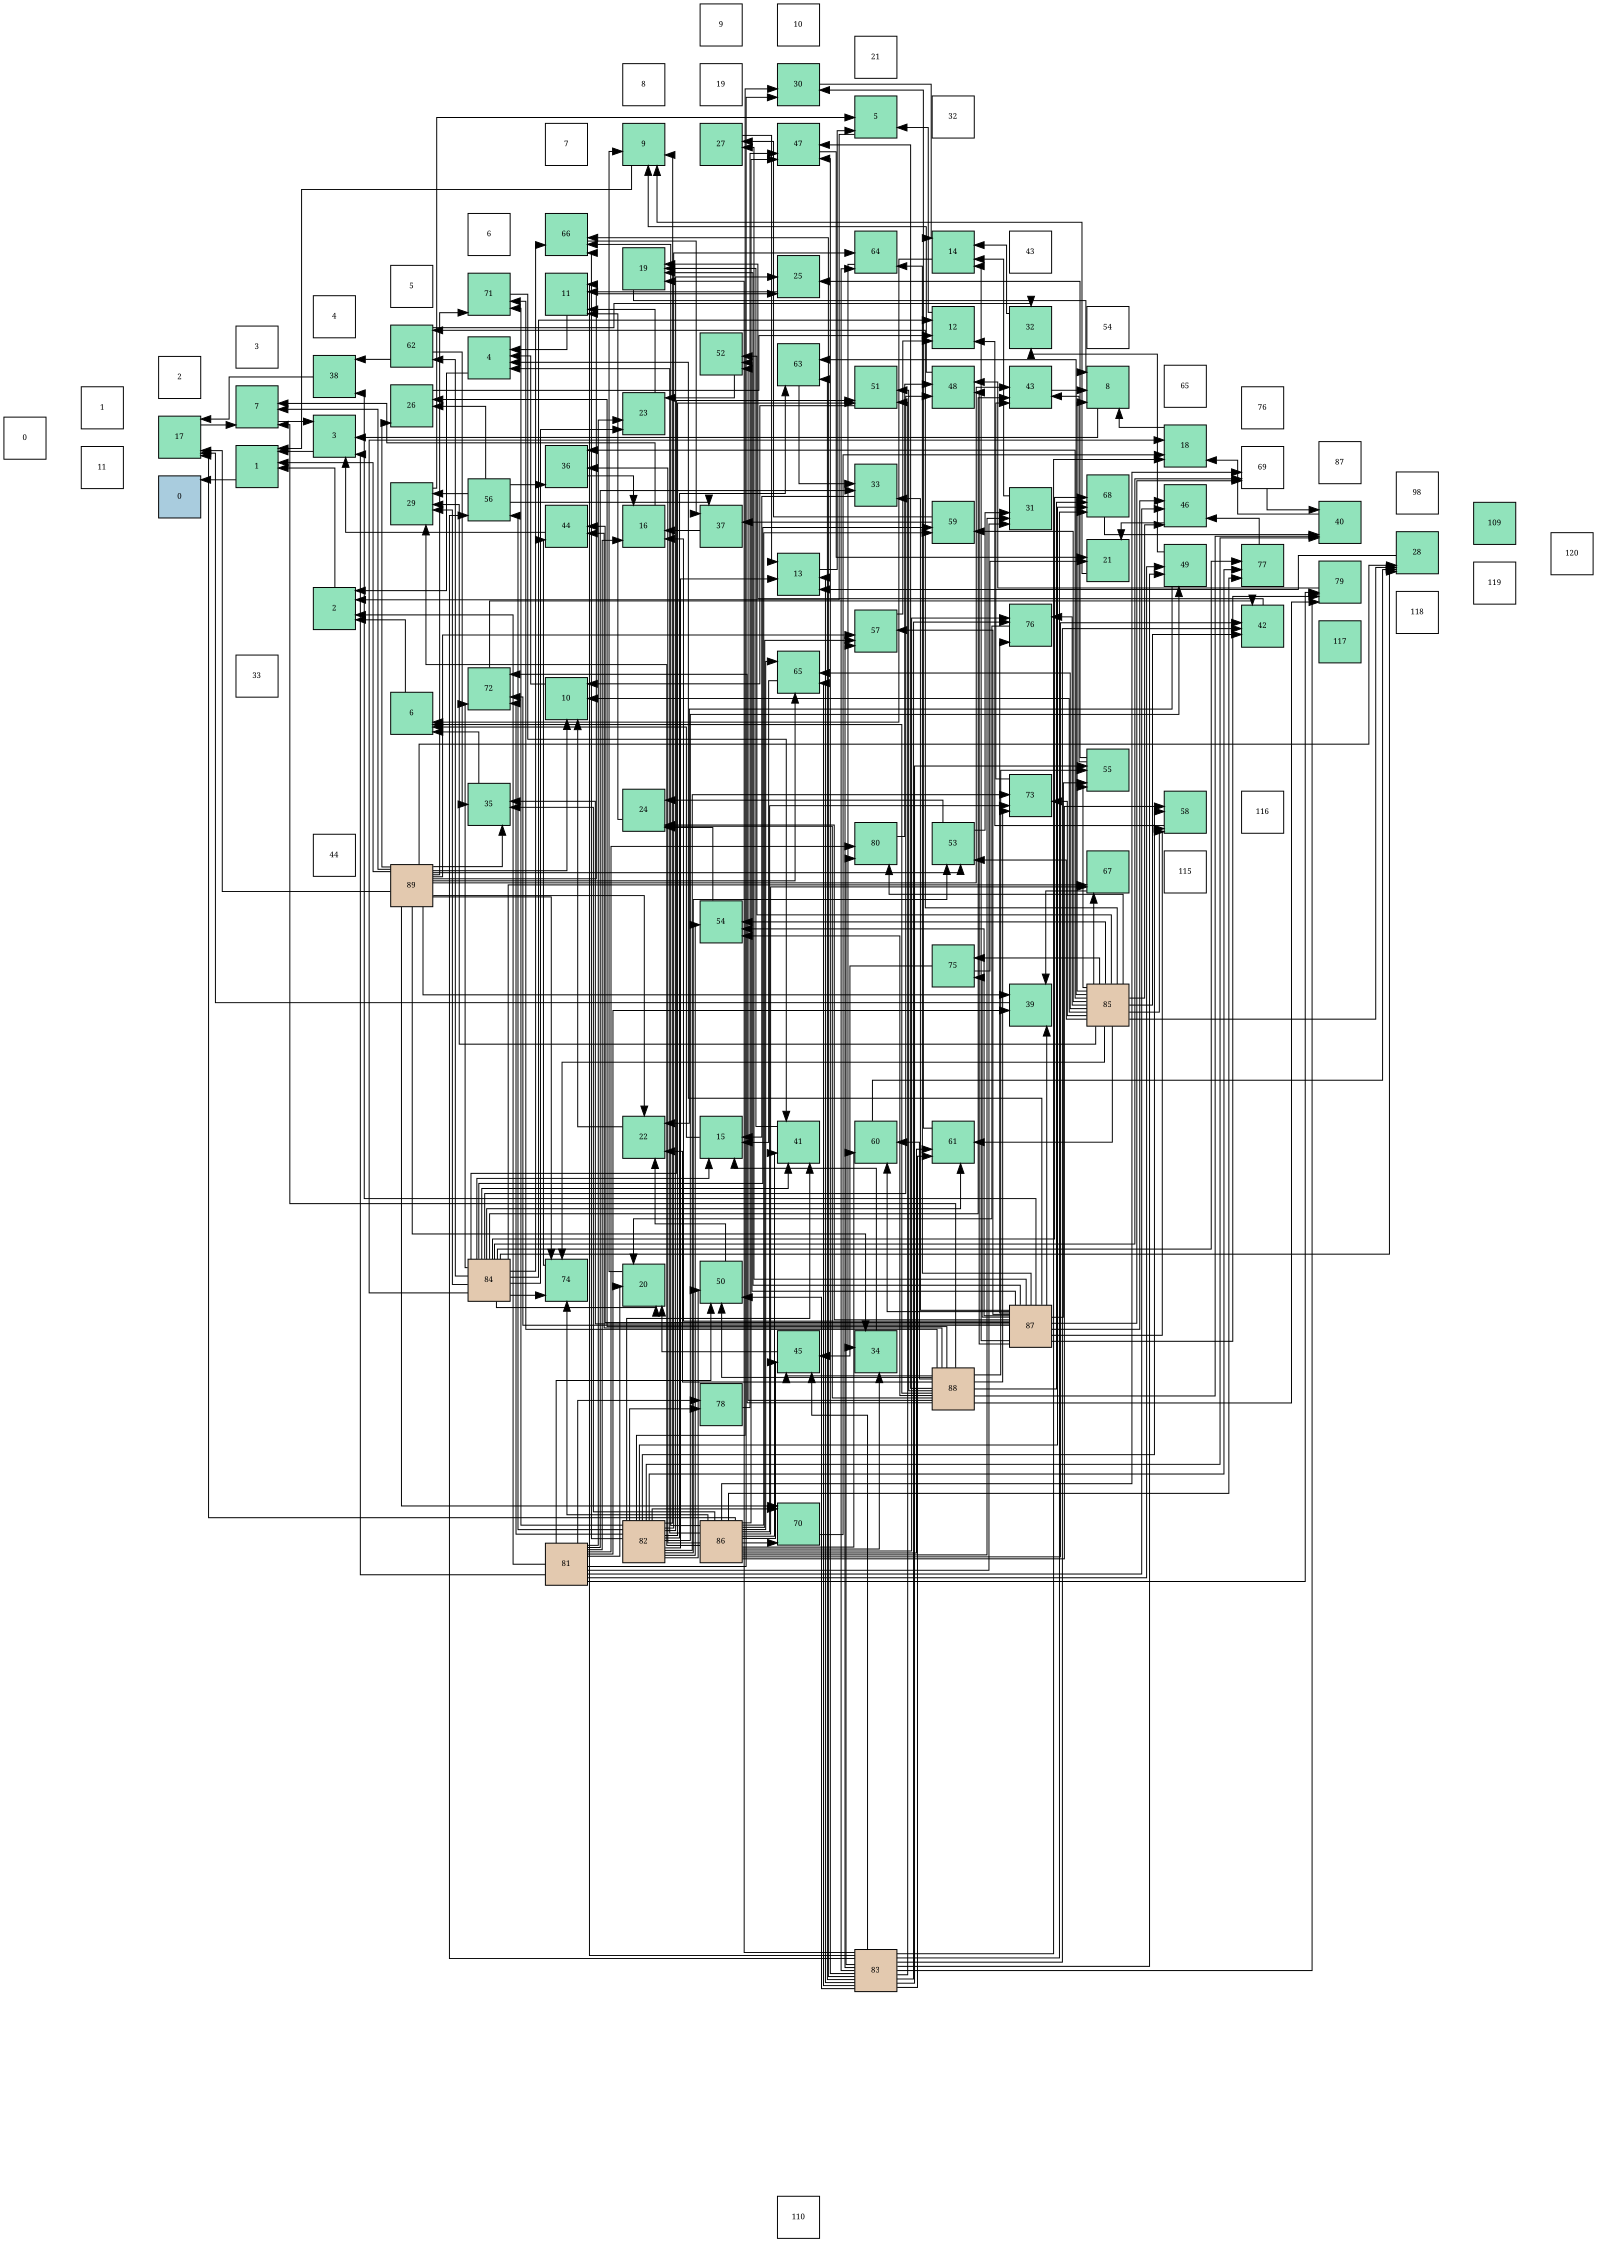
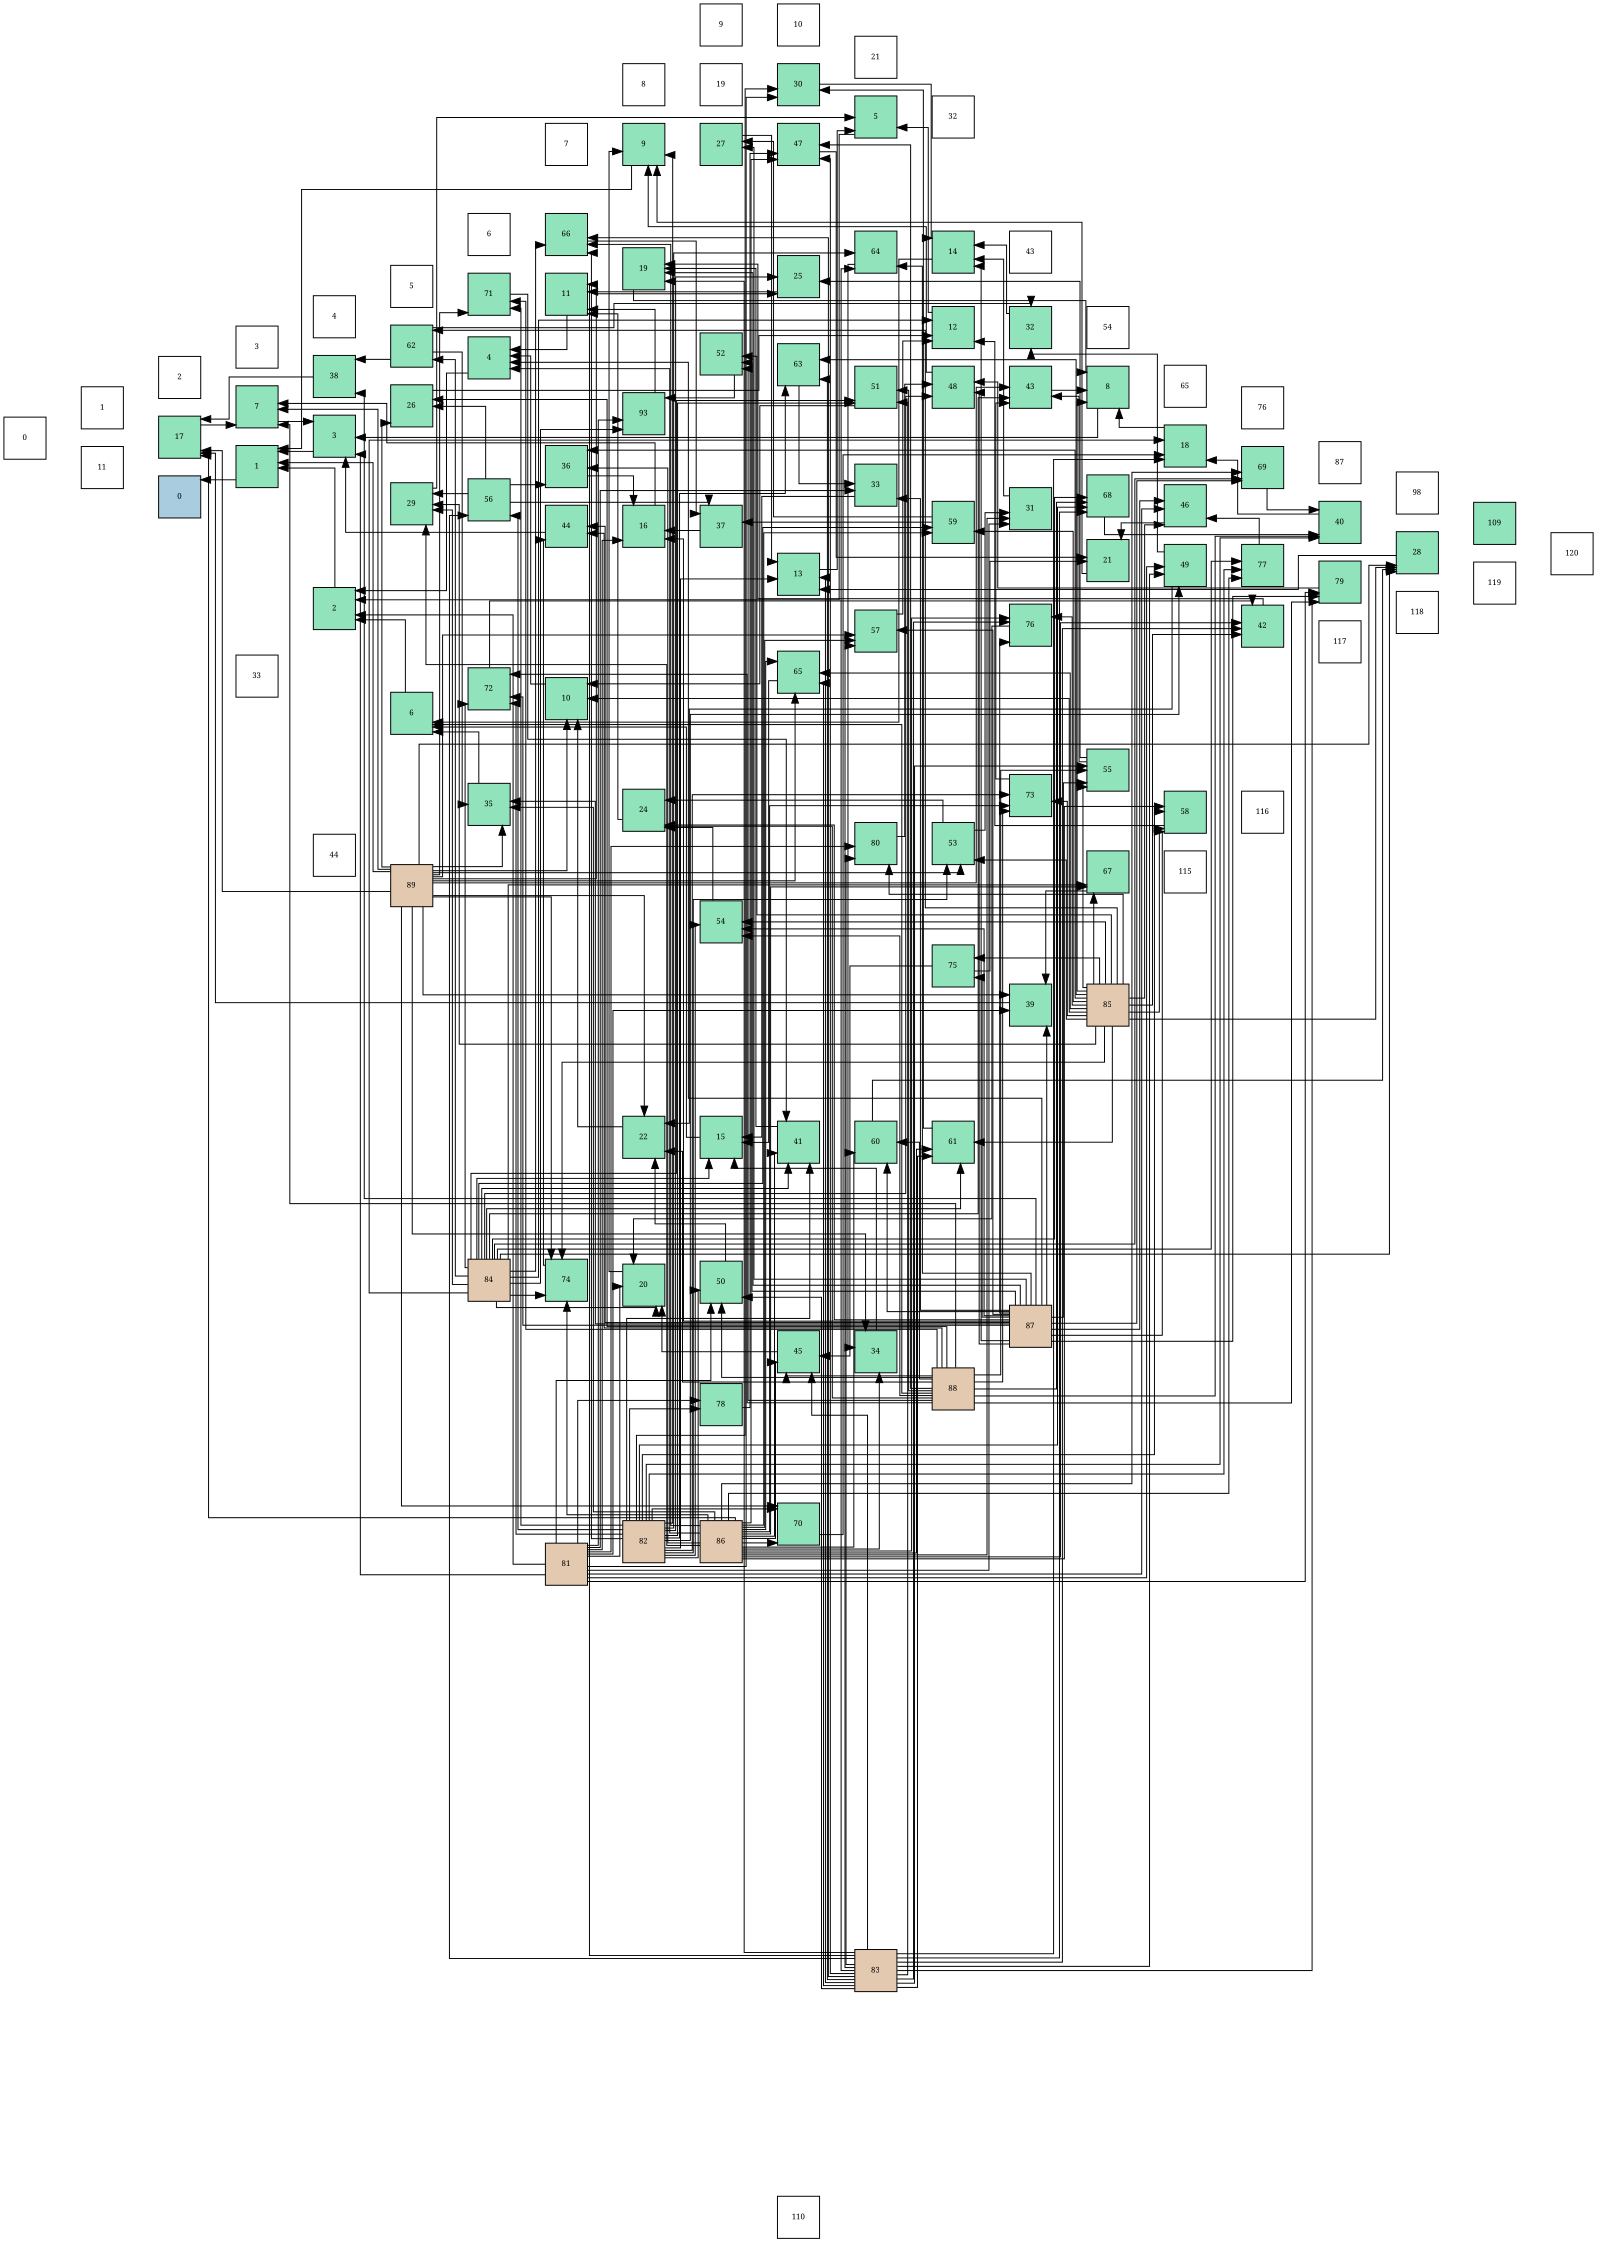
node "23": label "23" -> "93"
node "69": fillcolor #ffffff -> #91e3bb
node "117": fillcolor #91e3bb -> #ffffff
